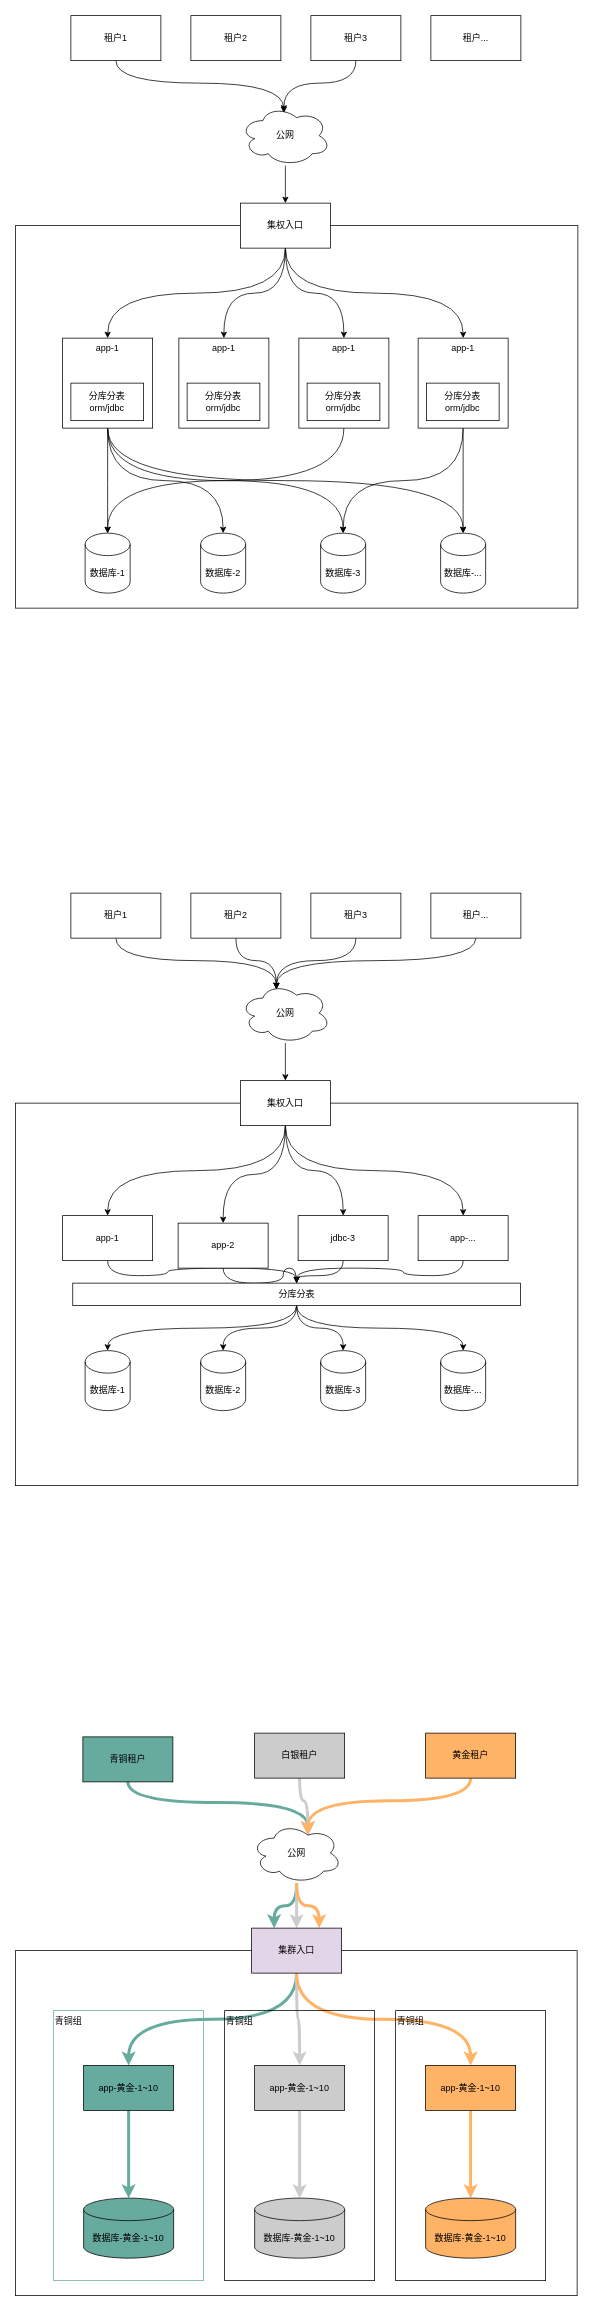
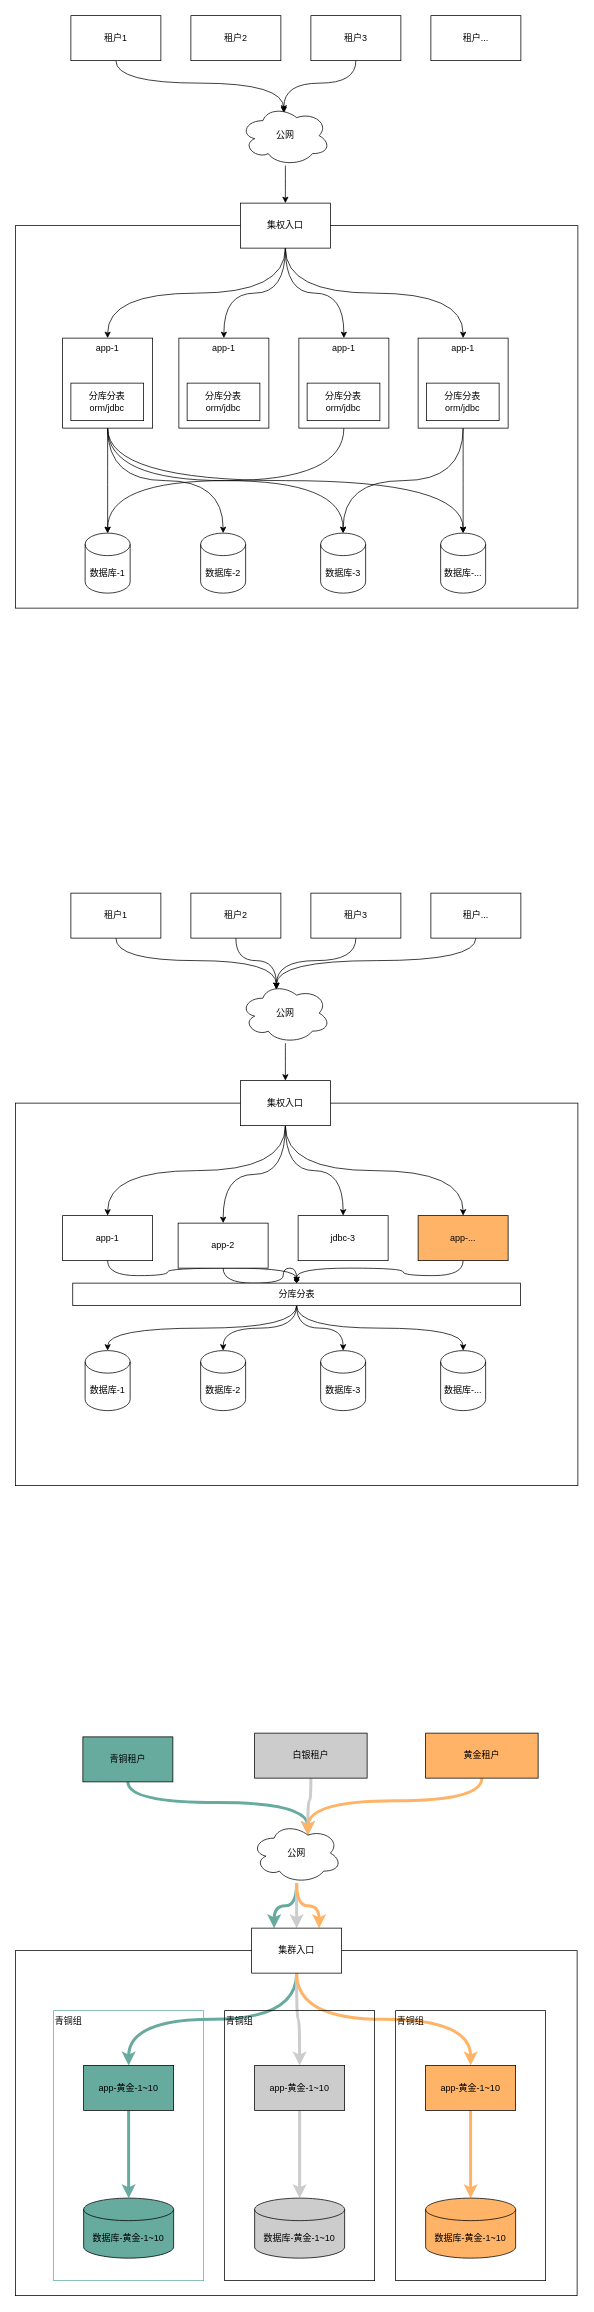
node "app-...": fillcolor #ffffff -> #ffb366
edge "app-..." -> "分库分表": arrowhead classic -> diamond
edge "app-2" -- "分库分表": arrowhead none -> classic
edge "jdbc-3" -> "分库分表": removed
node "白银租户": size 90x45 -> 113x45
node "黄金租户": size 90x45 -> 113x45
node "集群入口": fillcolor #e1d5e7 -> #ffffff
